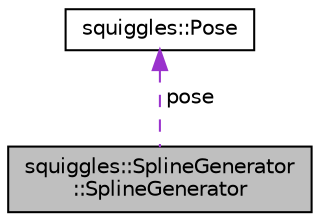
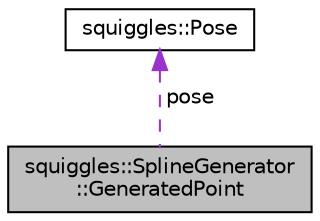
node "squiggles::SplineGenerator ::SplineGenerator": label "squiggles::SplineGenerator ::SplineGenerator" -> "squiggles::SplineGenerator ::GeneratedPoint"
